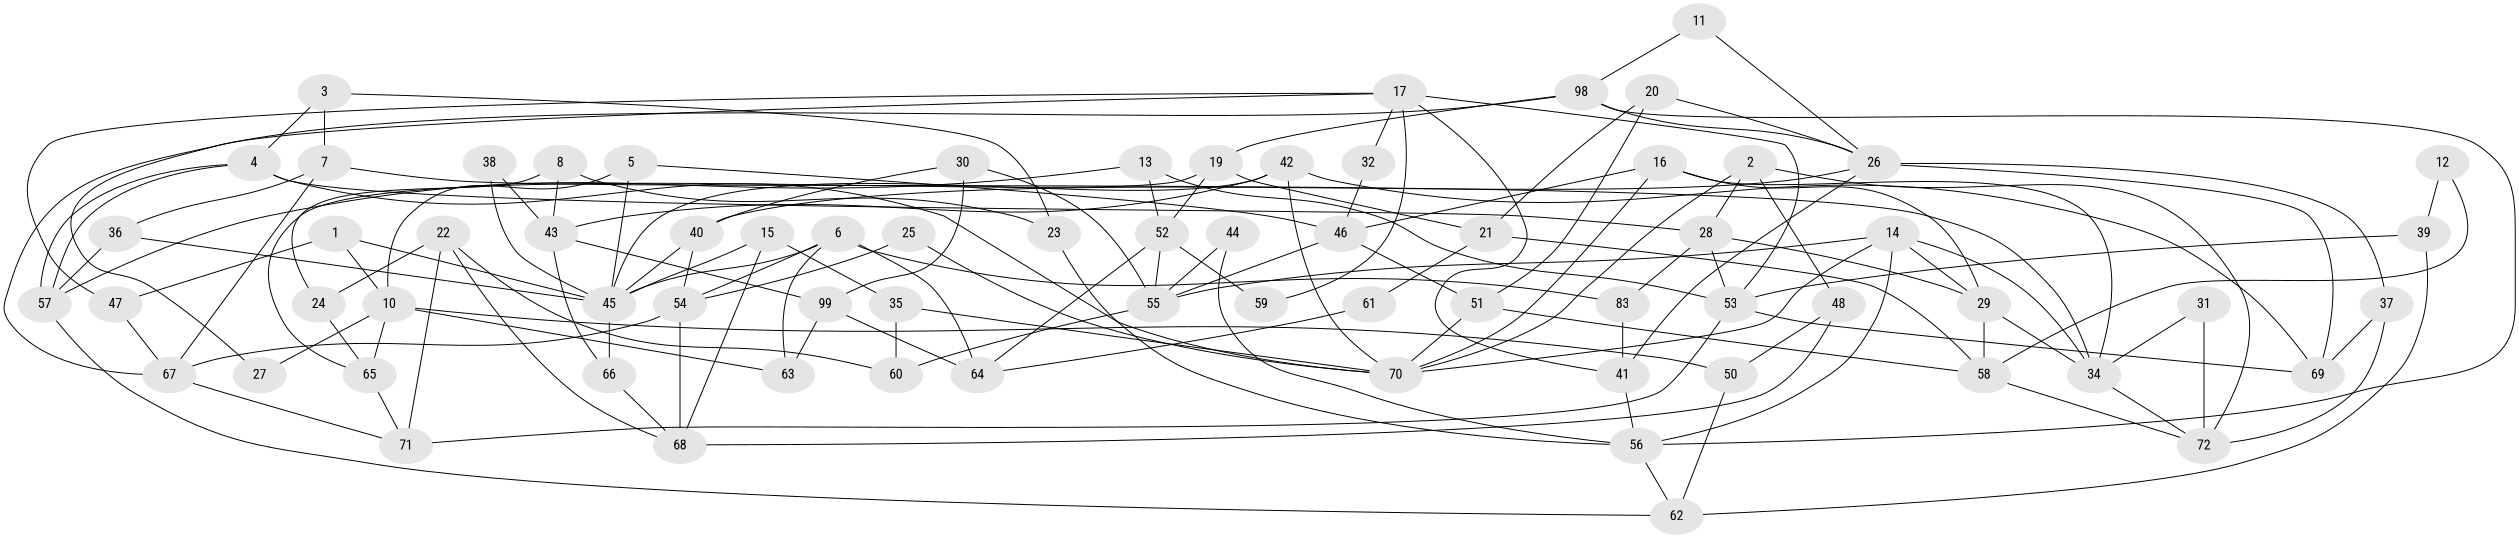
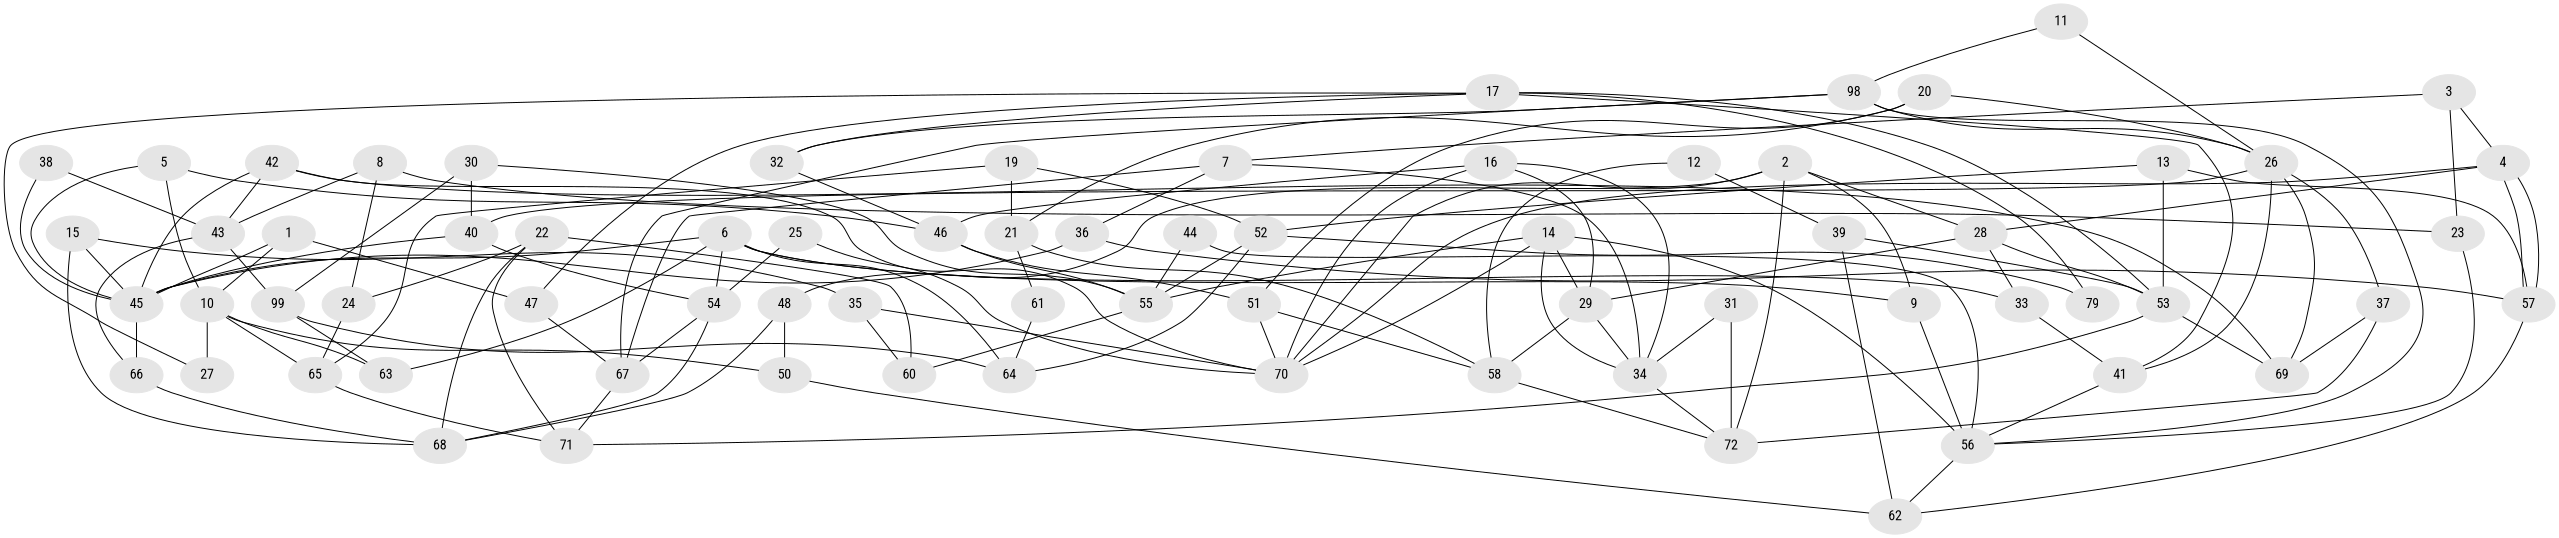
edge "98" -- "19": now "98" -- "32"
node "59": label "59" -> "79"
node "83": label "83" -> "33"
node "9": added
